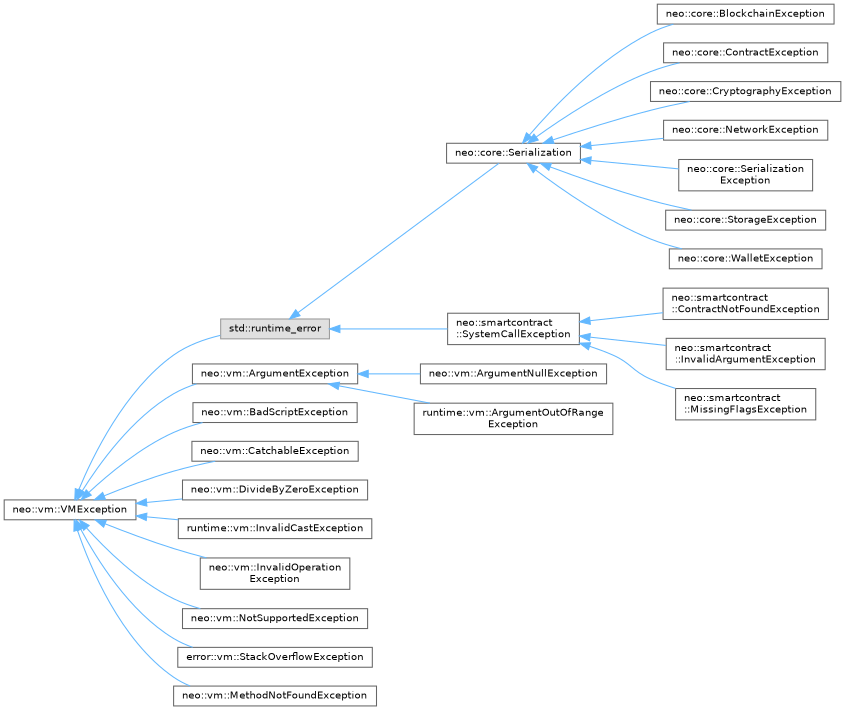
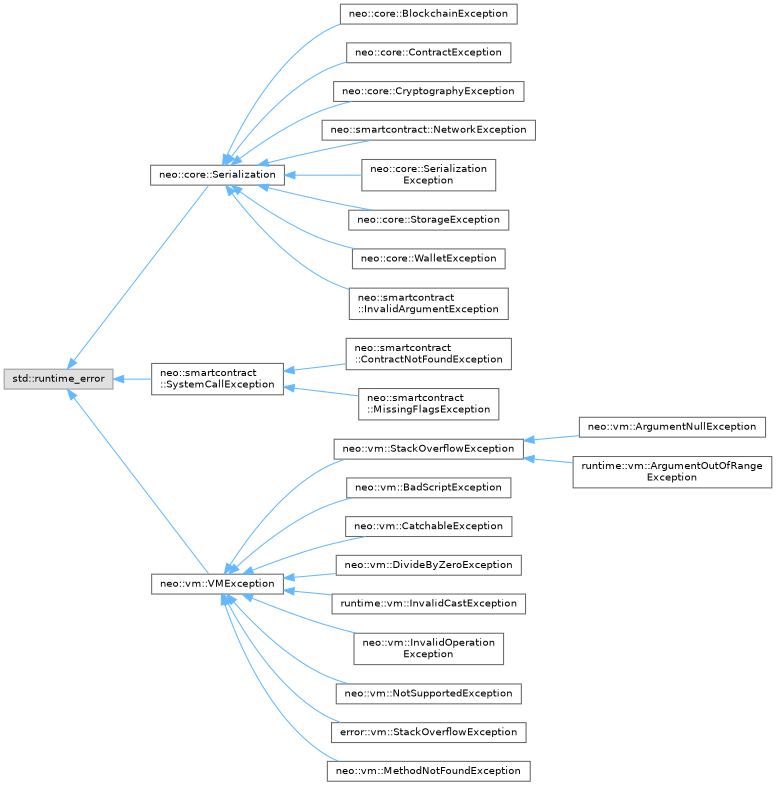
node "neo::core::NetworkException": label "neo::core::NetworkException" -> "neo::smartcontract::NetworkException"
edge "neo::smartcontract ::InvalidArgumentException" -> "neo::smartcontract ::SystemCallException": now "neo::smartcontract ::InvalidArgumentException" -> "neo::core::Serialization"
node "neo::vm::ArgumentException": label "neo::vm::ArgumentException" -> "neo::vm::StackOverflowException"
edge "std::runtime_error" -> "neo::vm::VMException": reversed
